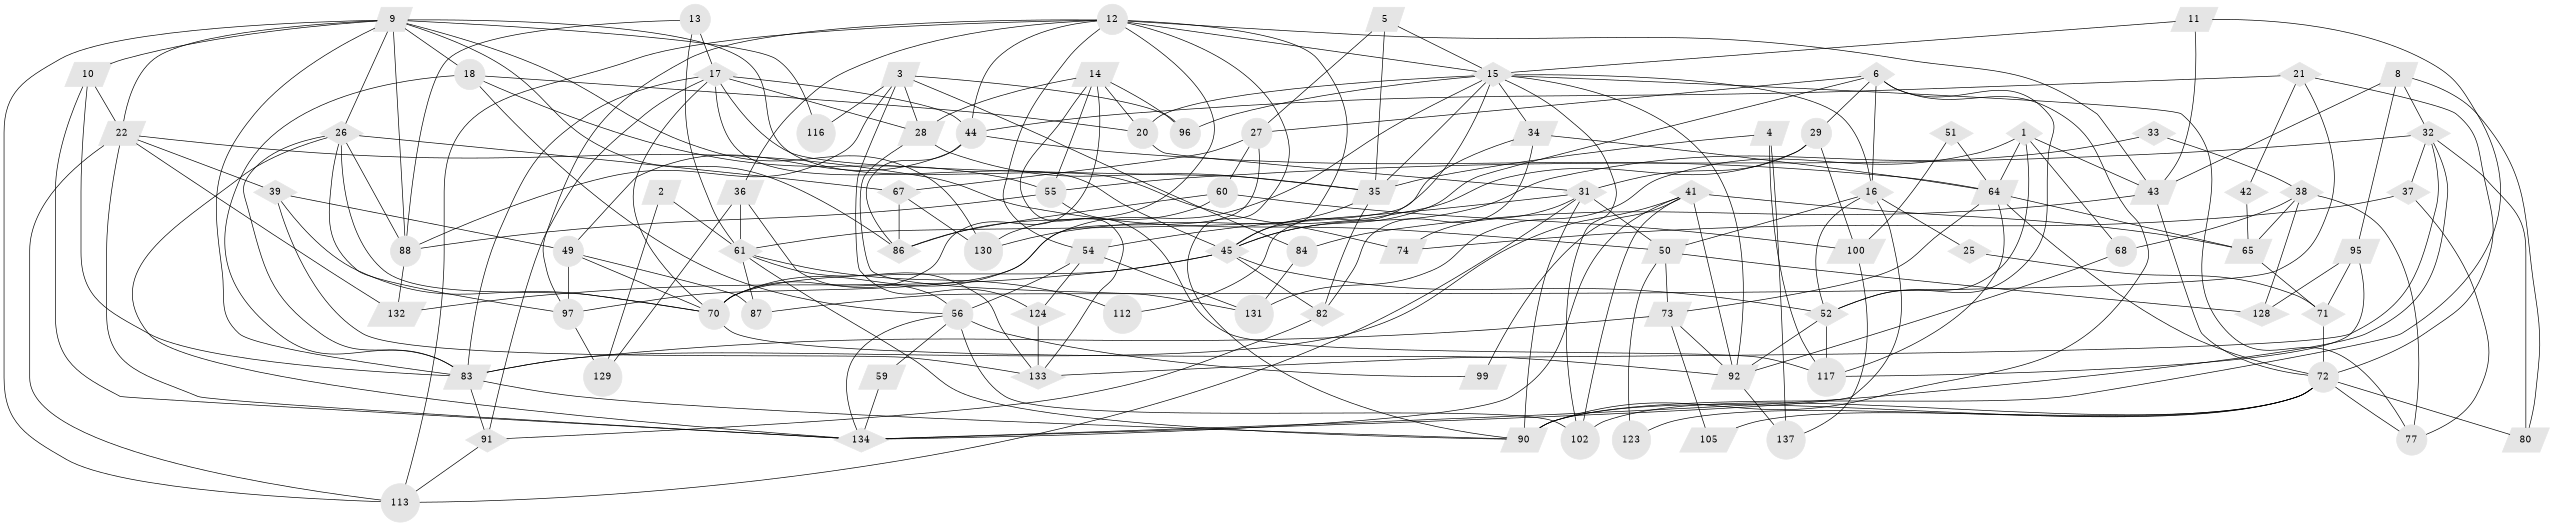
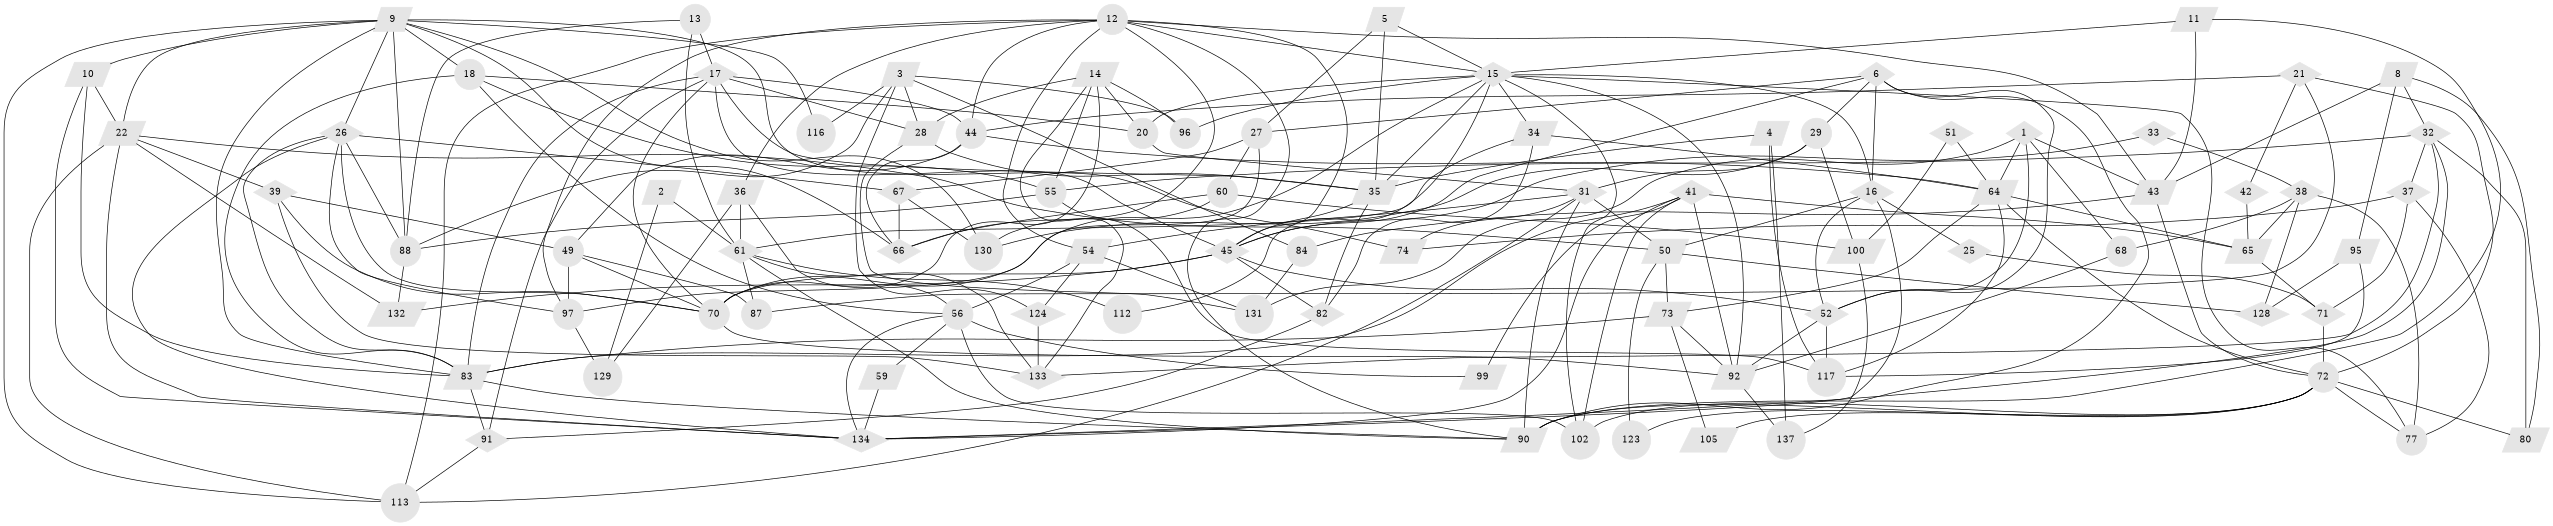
node "86": label "86" -> "66"
edge "95" -- "71": now "37" -- "71"
